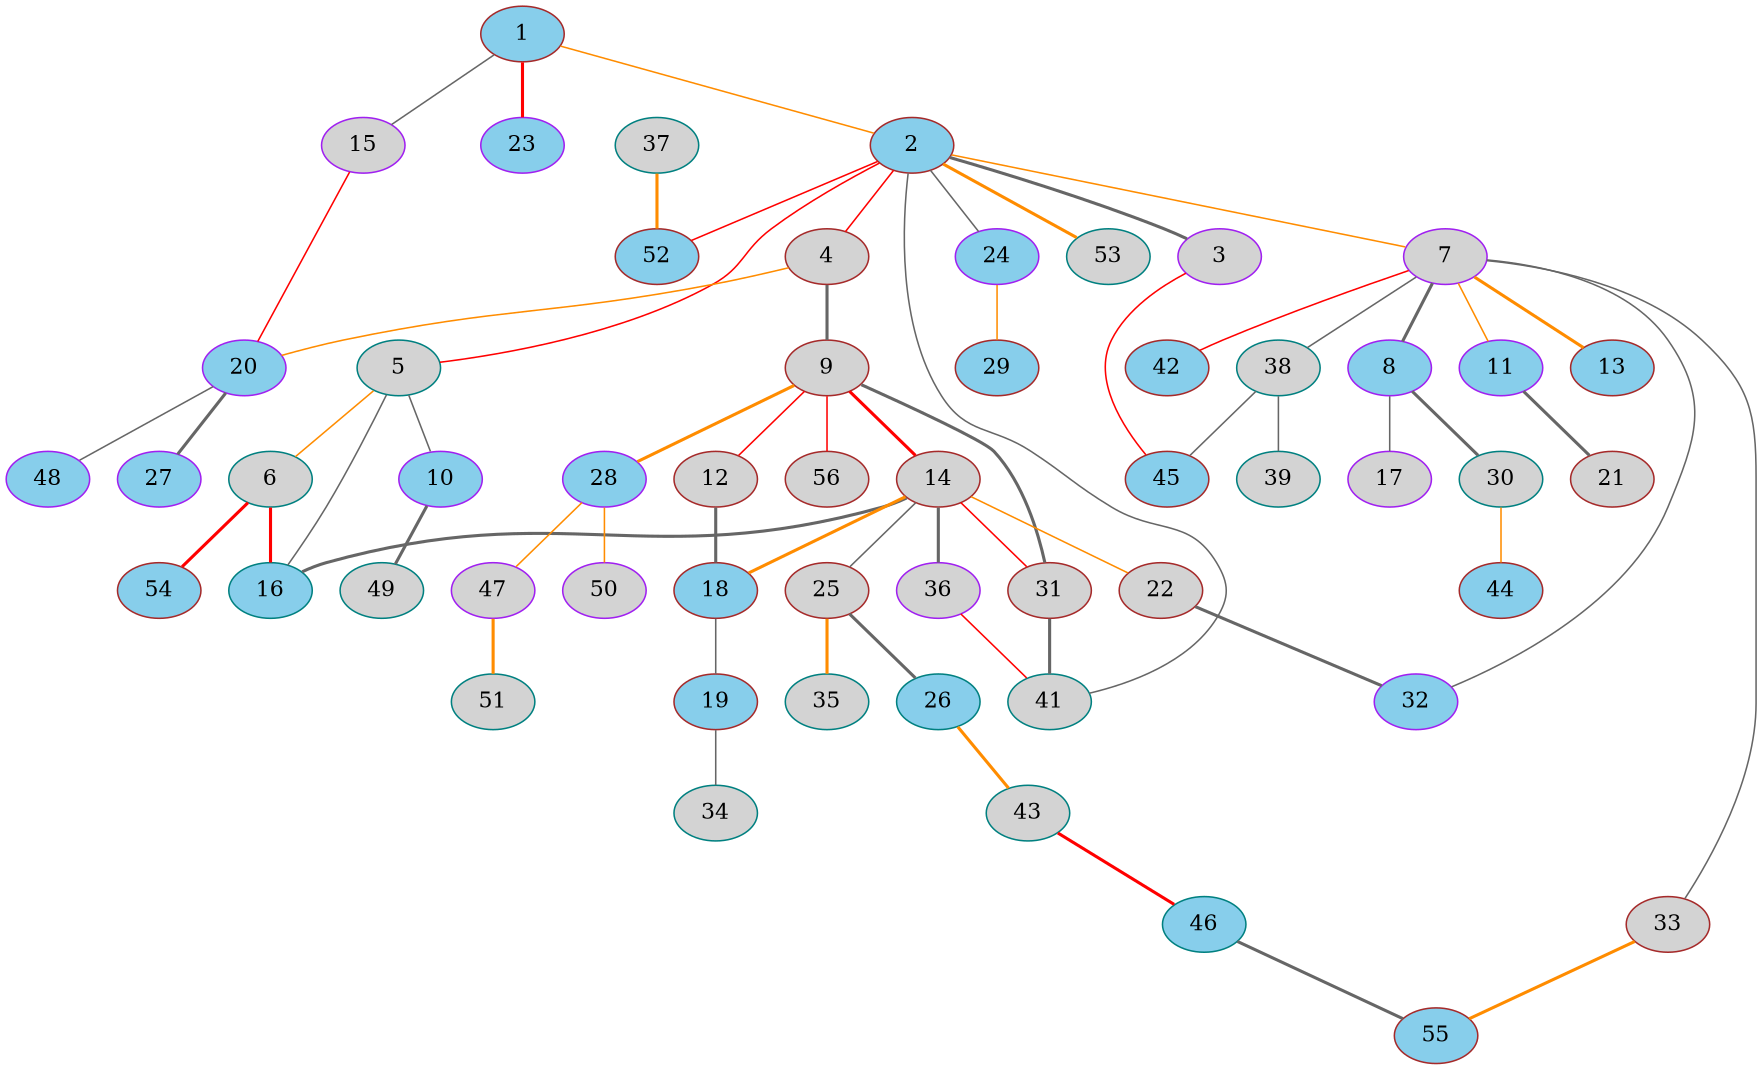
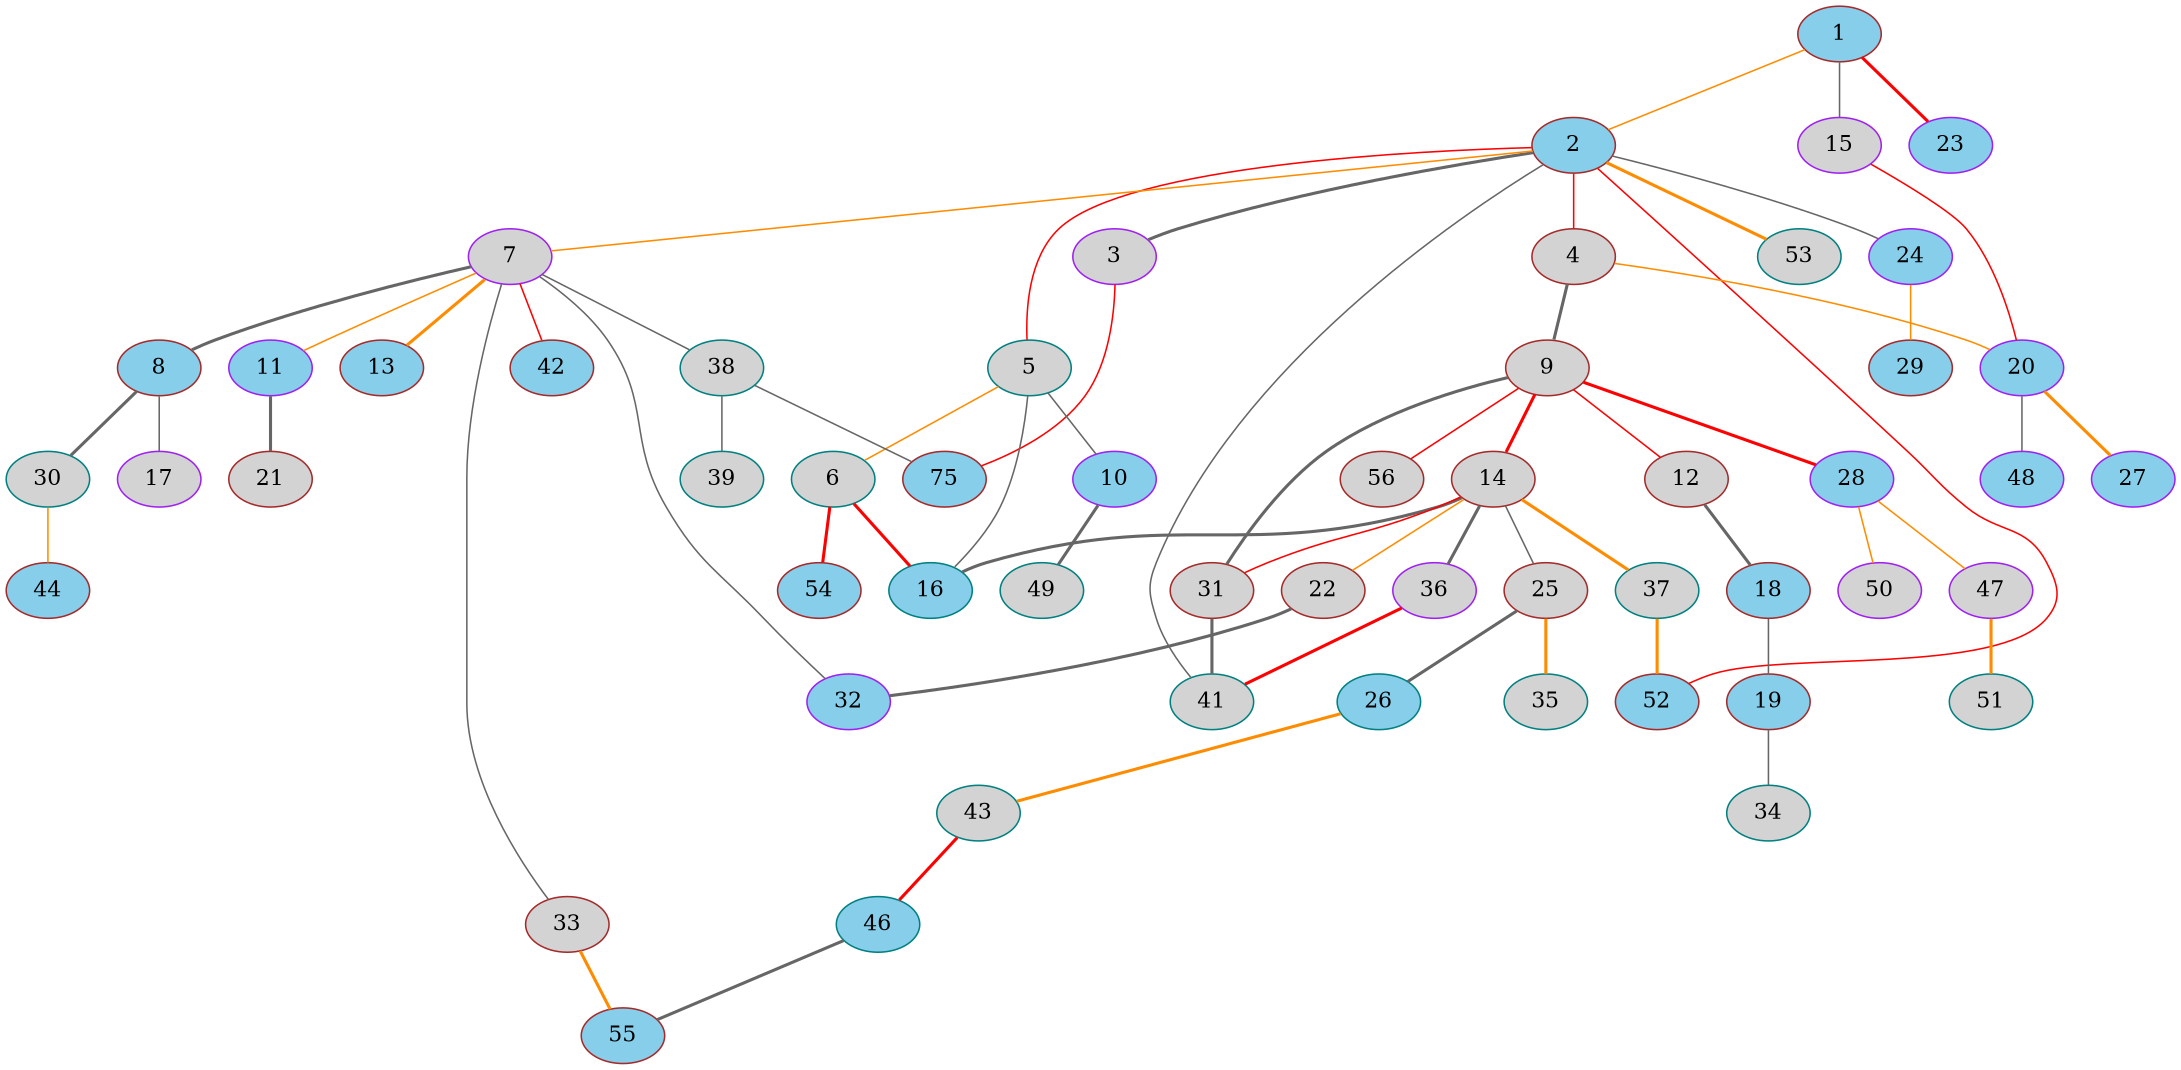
node "8": color purple -> brown
edge "20" -- "27": color gray40 -> darkorange
edge "9" -- "28": color darkorange -> red
node "45": label "45" -> "75"
edge "14" -- "18": now "14" -- "37"
edge "36" -- "41": style solid -> bold
